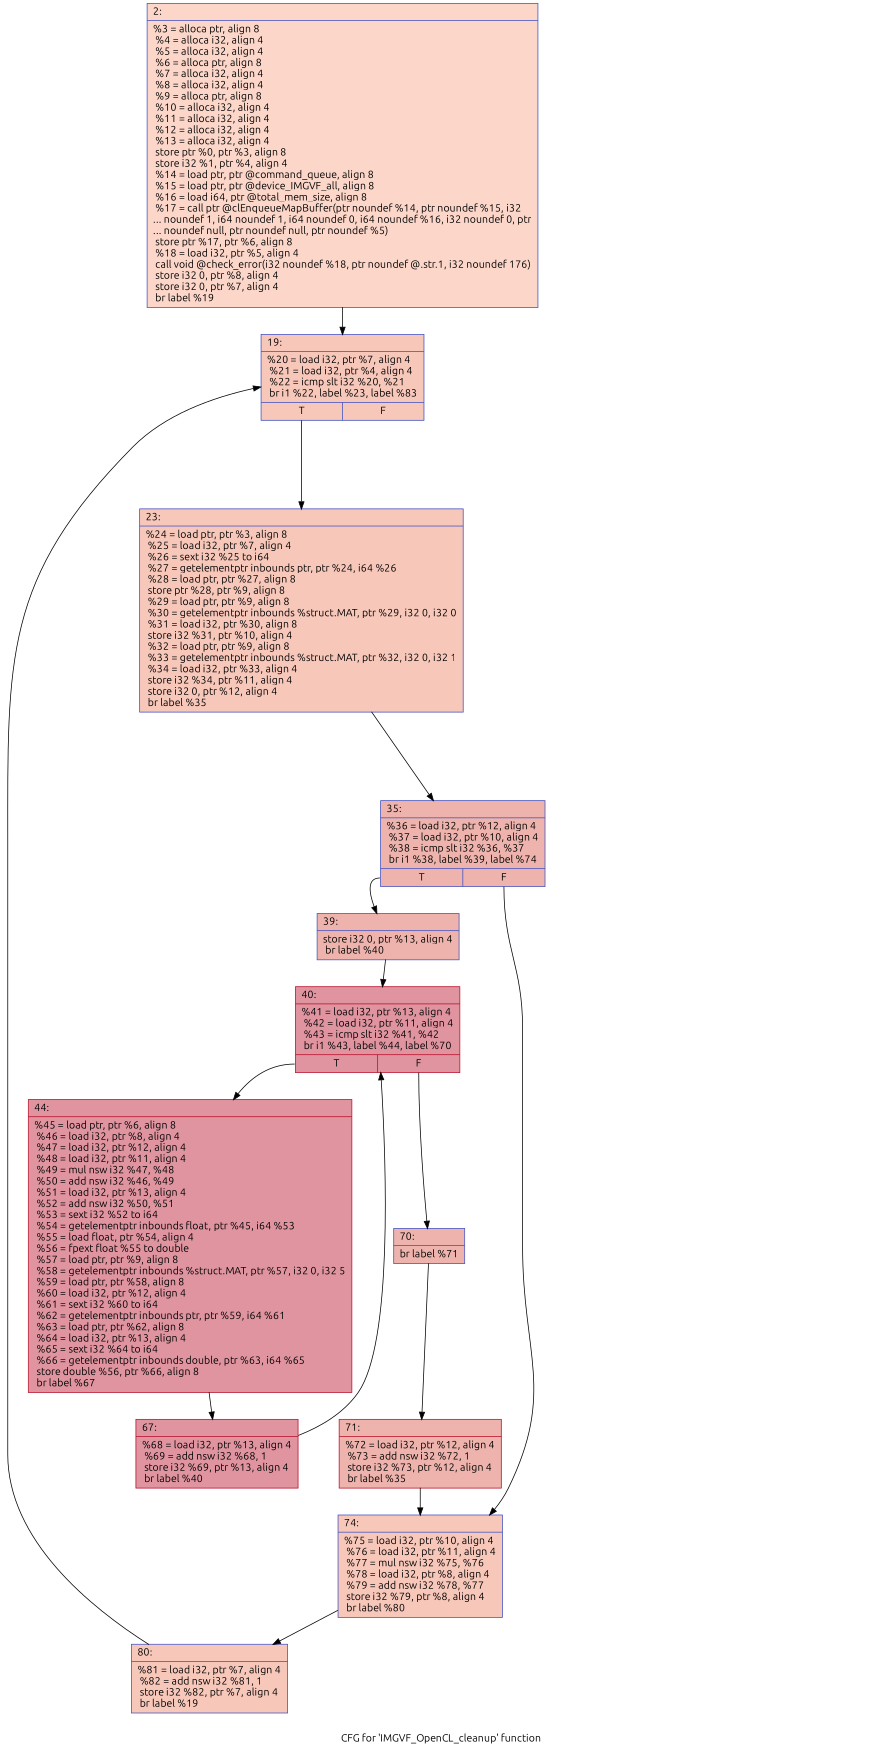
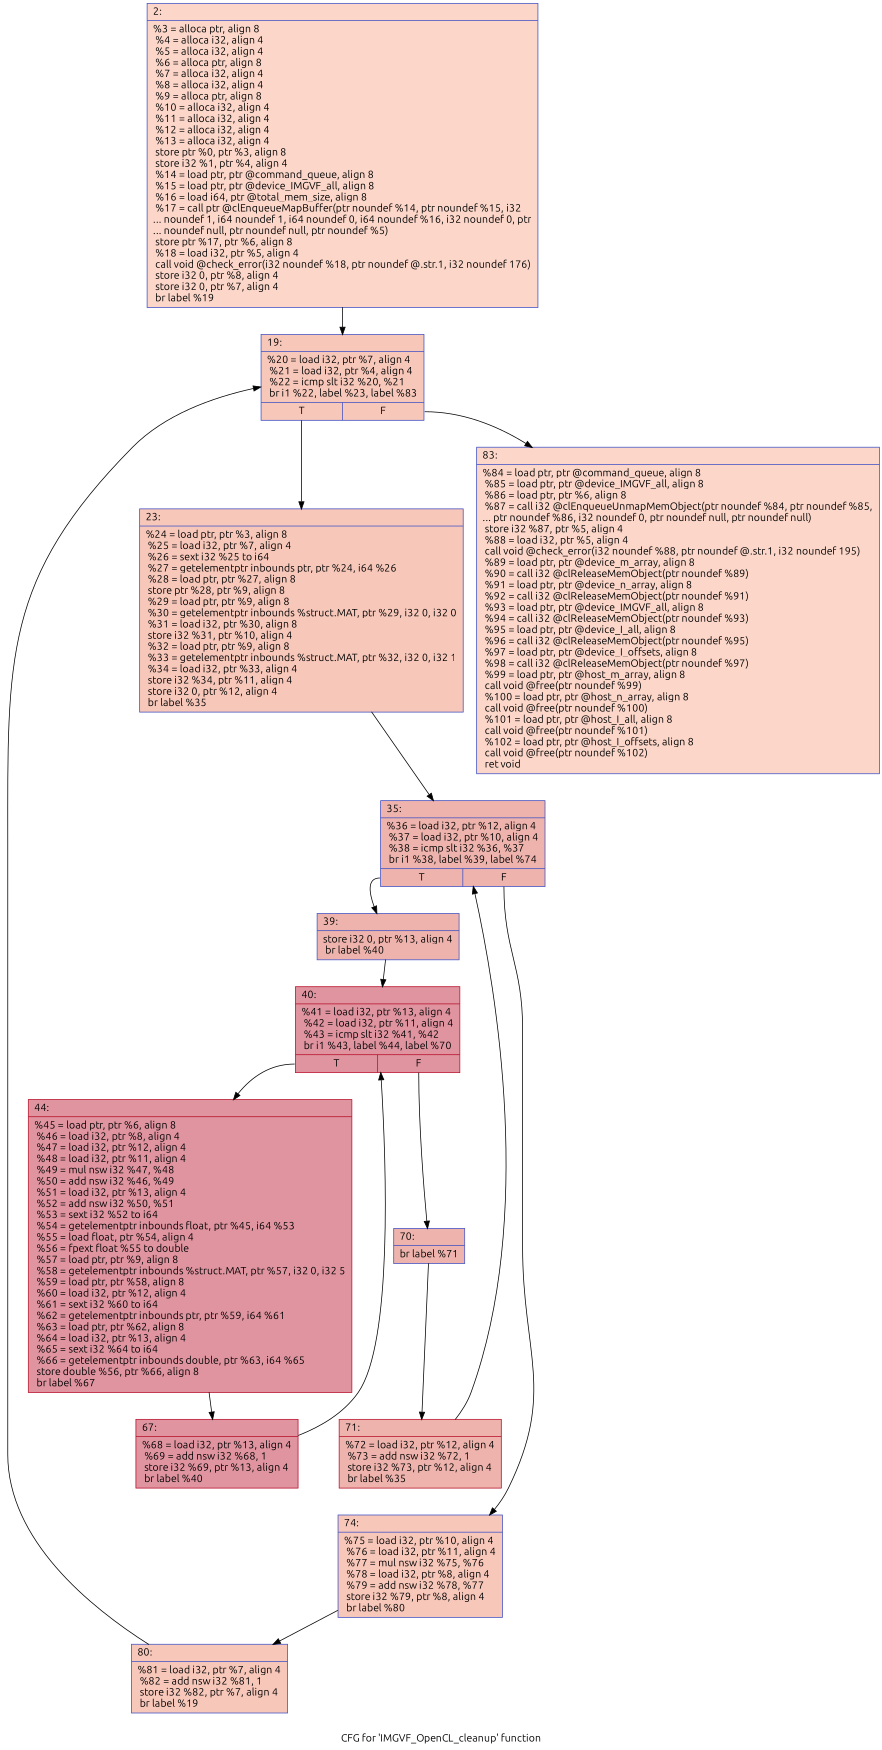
node "83:": added
edge "71:" -> "74:": now "71:" -> "35:"
